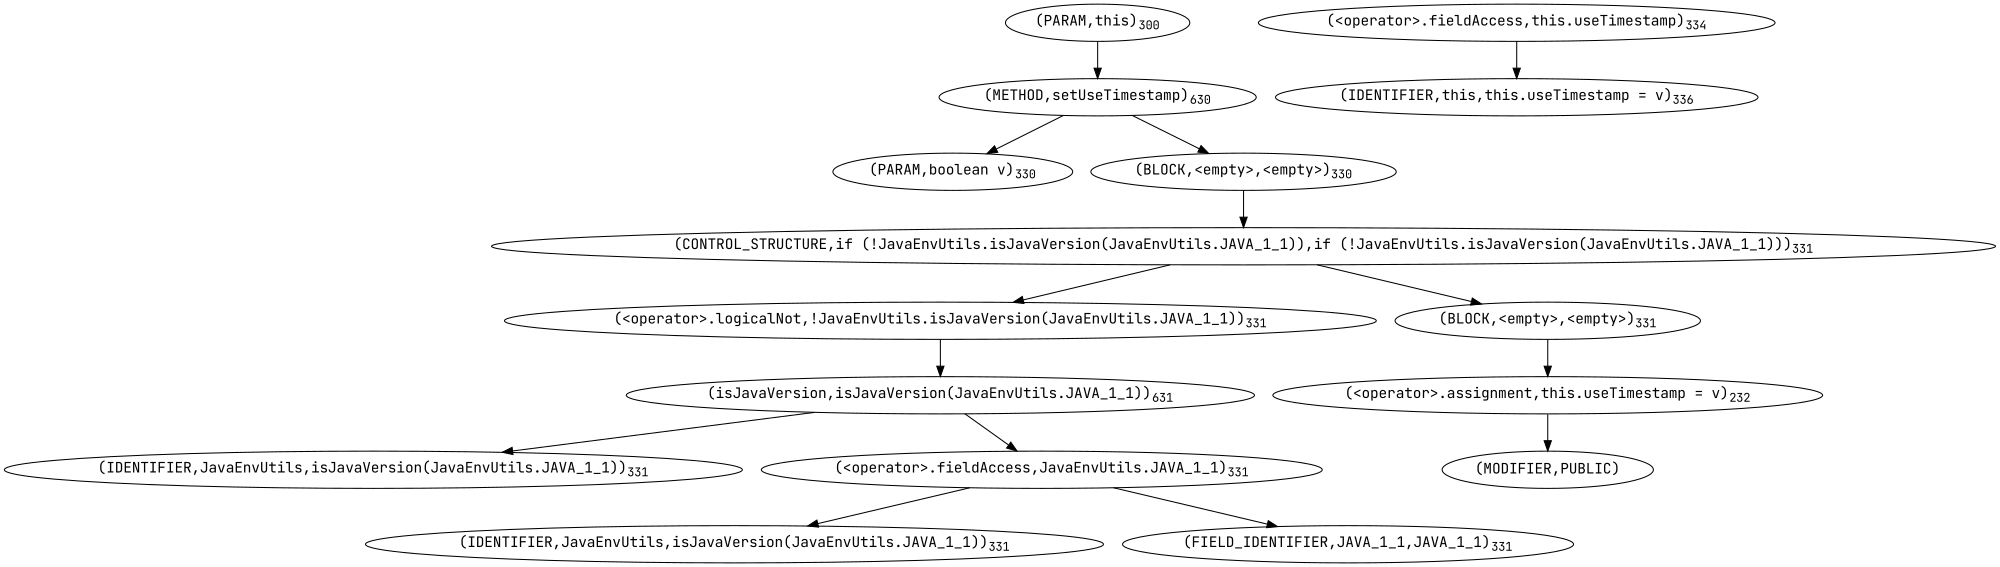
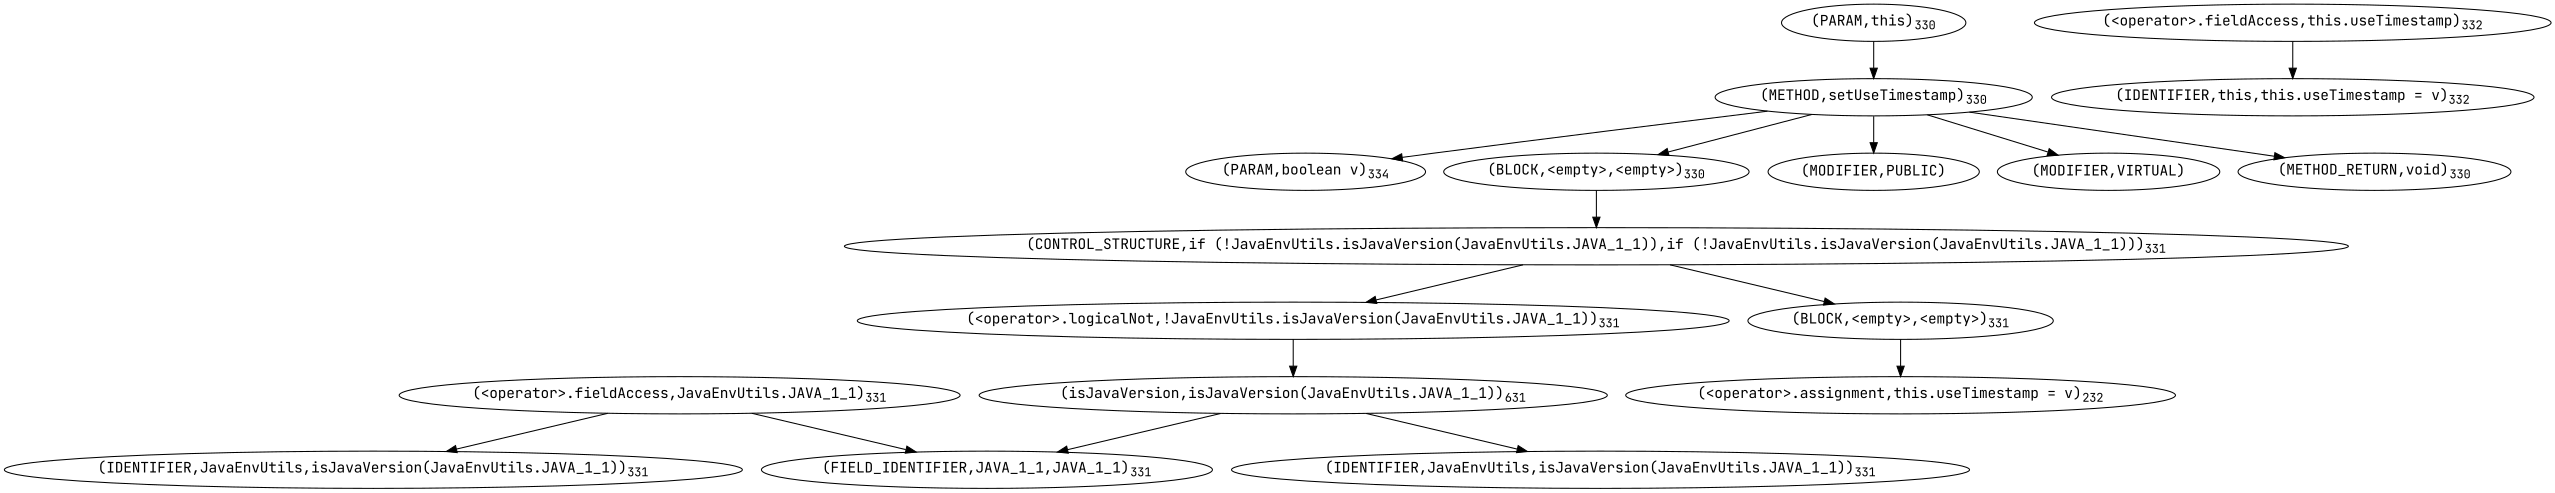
node "(PARAM,this)": text "300" -> "330"
node "(<operator>.fieldAccess,this.useTimestamp)": text "334" -> "332"
node "(METHOD,setUseTimestamp)": text "630" -> "330"
node "(IDENTIFIER,this,this.useTimestamp = v)": text "336" -> "332"
node "(PARAM,boolean v)": text "330" -> "334"
node "(MODIFIER,VIRTUAL)": added
node "(METHOD_RETURN,void)": added
edge "(<operator>.assignment,this.useTimestamp = v)" -> "(MODIFIER,PUBLIC)": now "(METHOD,setUseTimestamp)" -> "(MODIFIER,PUBLIC)"
edge "(isJavaVersion,isJavaVersion(JavaEnvUtils.JAVA_1_1))" -> "(<operator>.fieldAccess,JavaEnvUtils.JAVA_1_1)": now "(isJavaVersion,isJavaVersion(JavaEnvUtils.JAVA_1_1))" -> "(FIELD_IDENTIFIER,JAVA_1_1,JAVA_1_1)"
